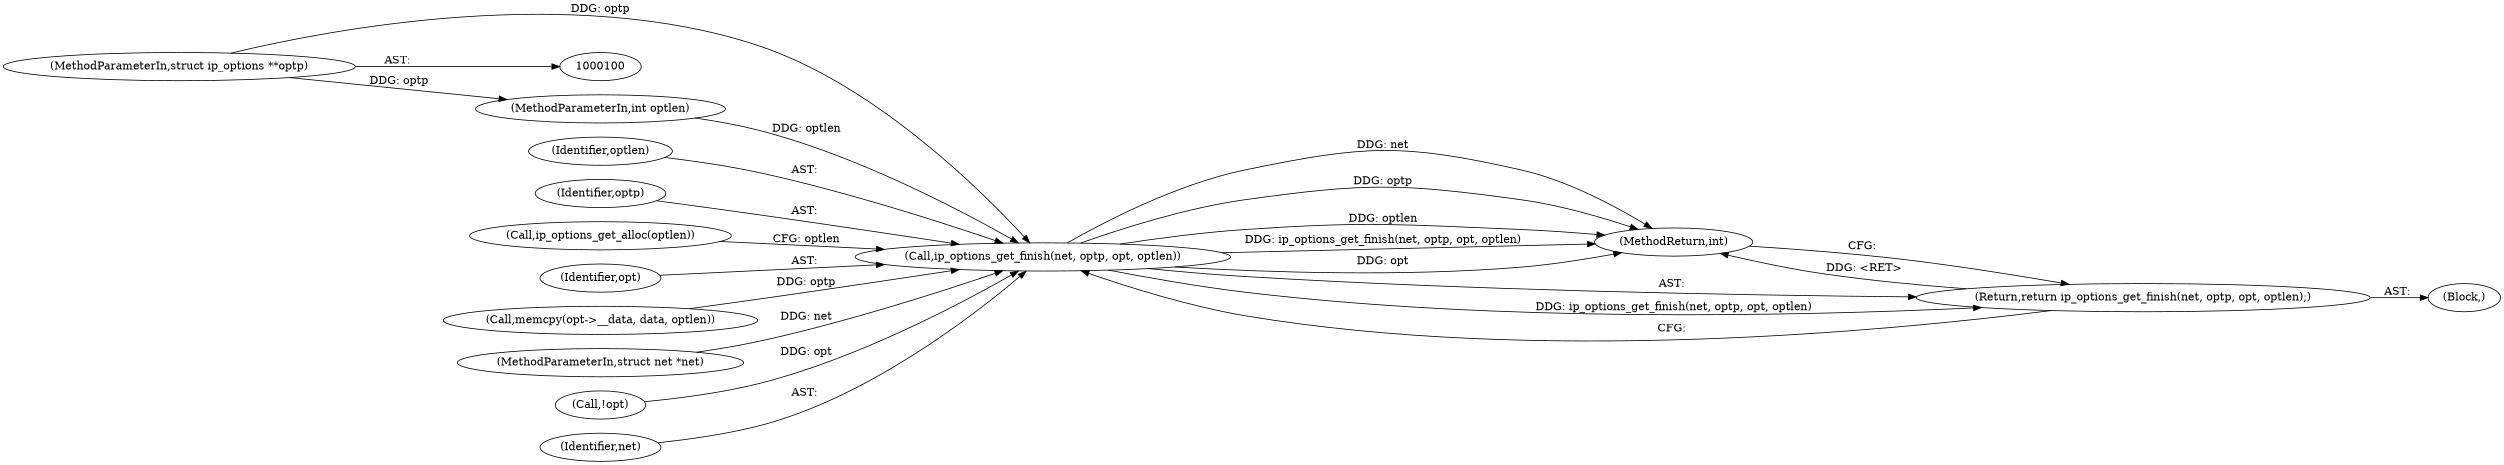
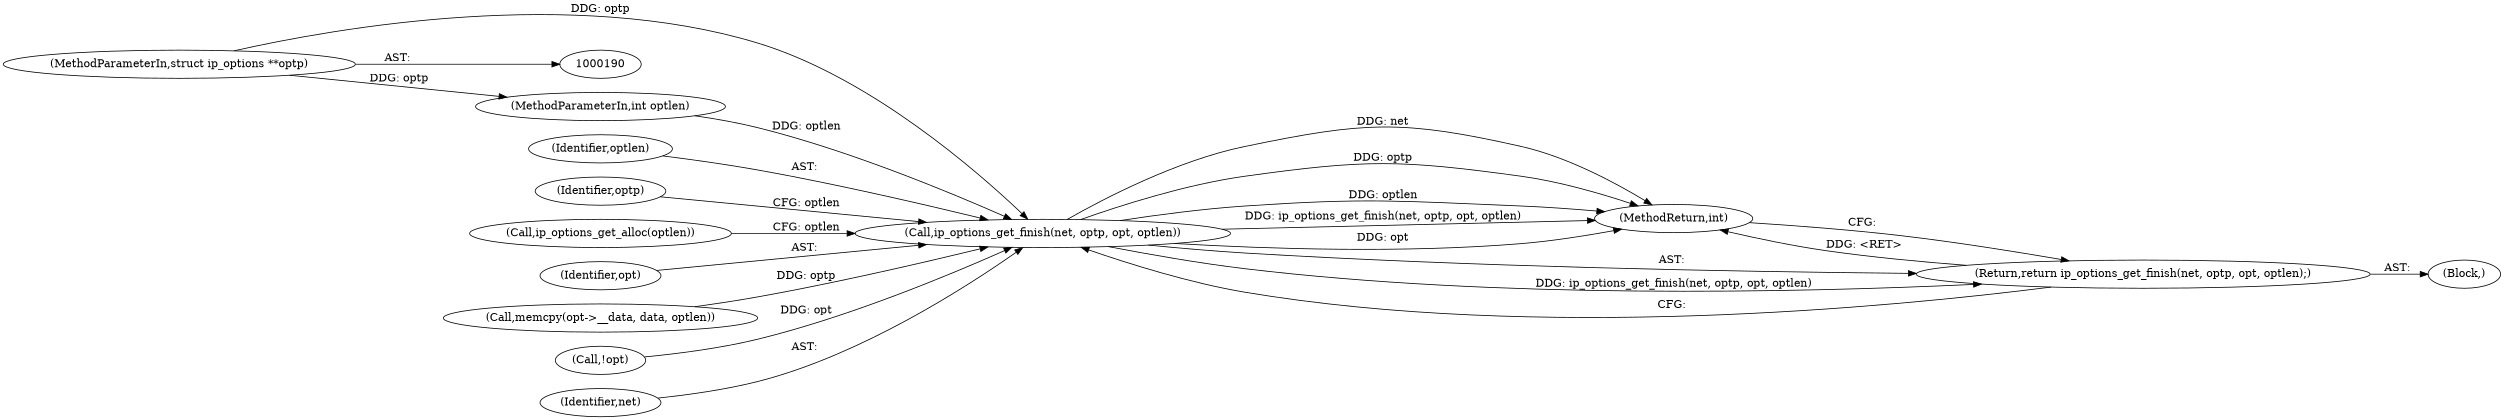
node "1000100": label "1000100" -> "1000190"
edge "(Identifier,optp)" -> "(Call,ip_options_get_finish(net, optp, opt, optlen))": label "AST: " -> "CFG: optlen"
node "(MethodParameterIn,struct net *net)": removed
